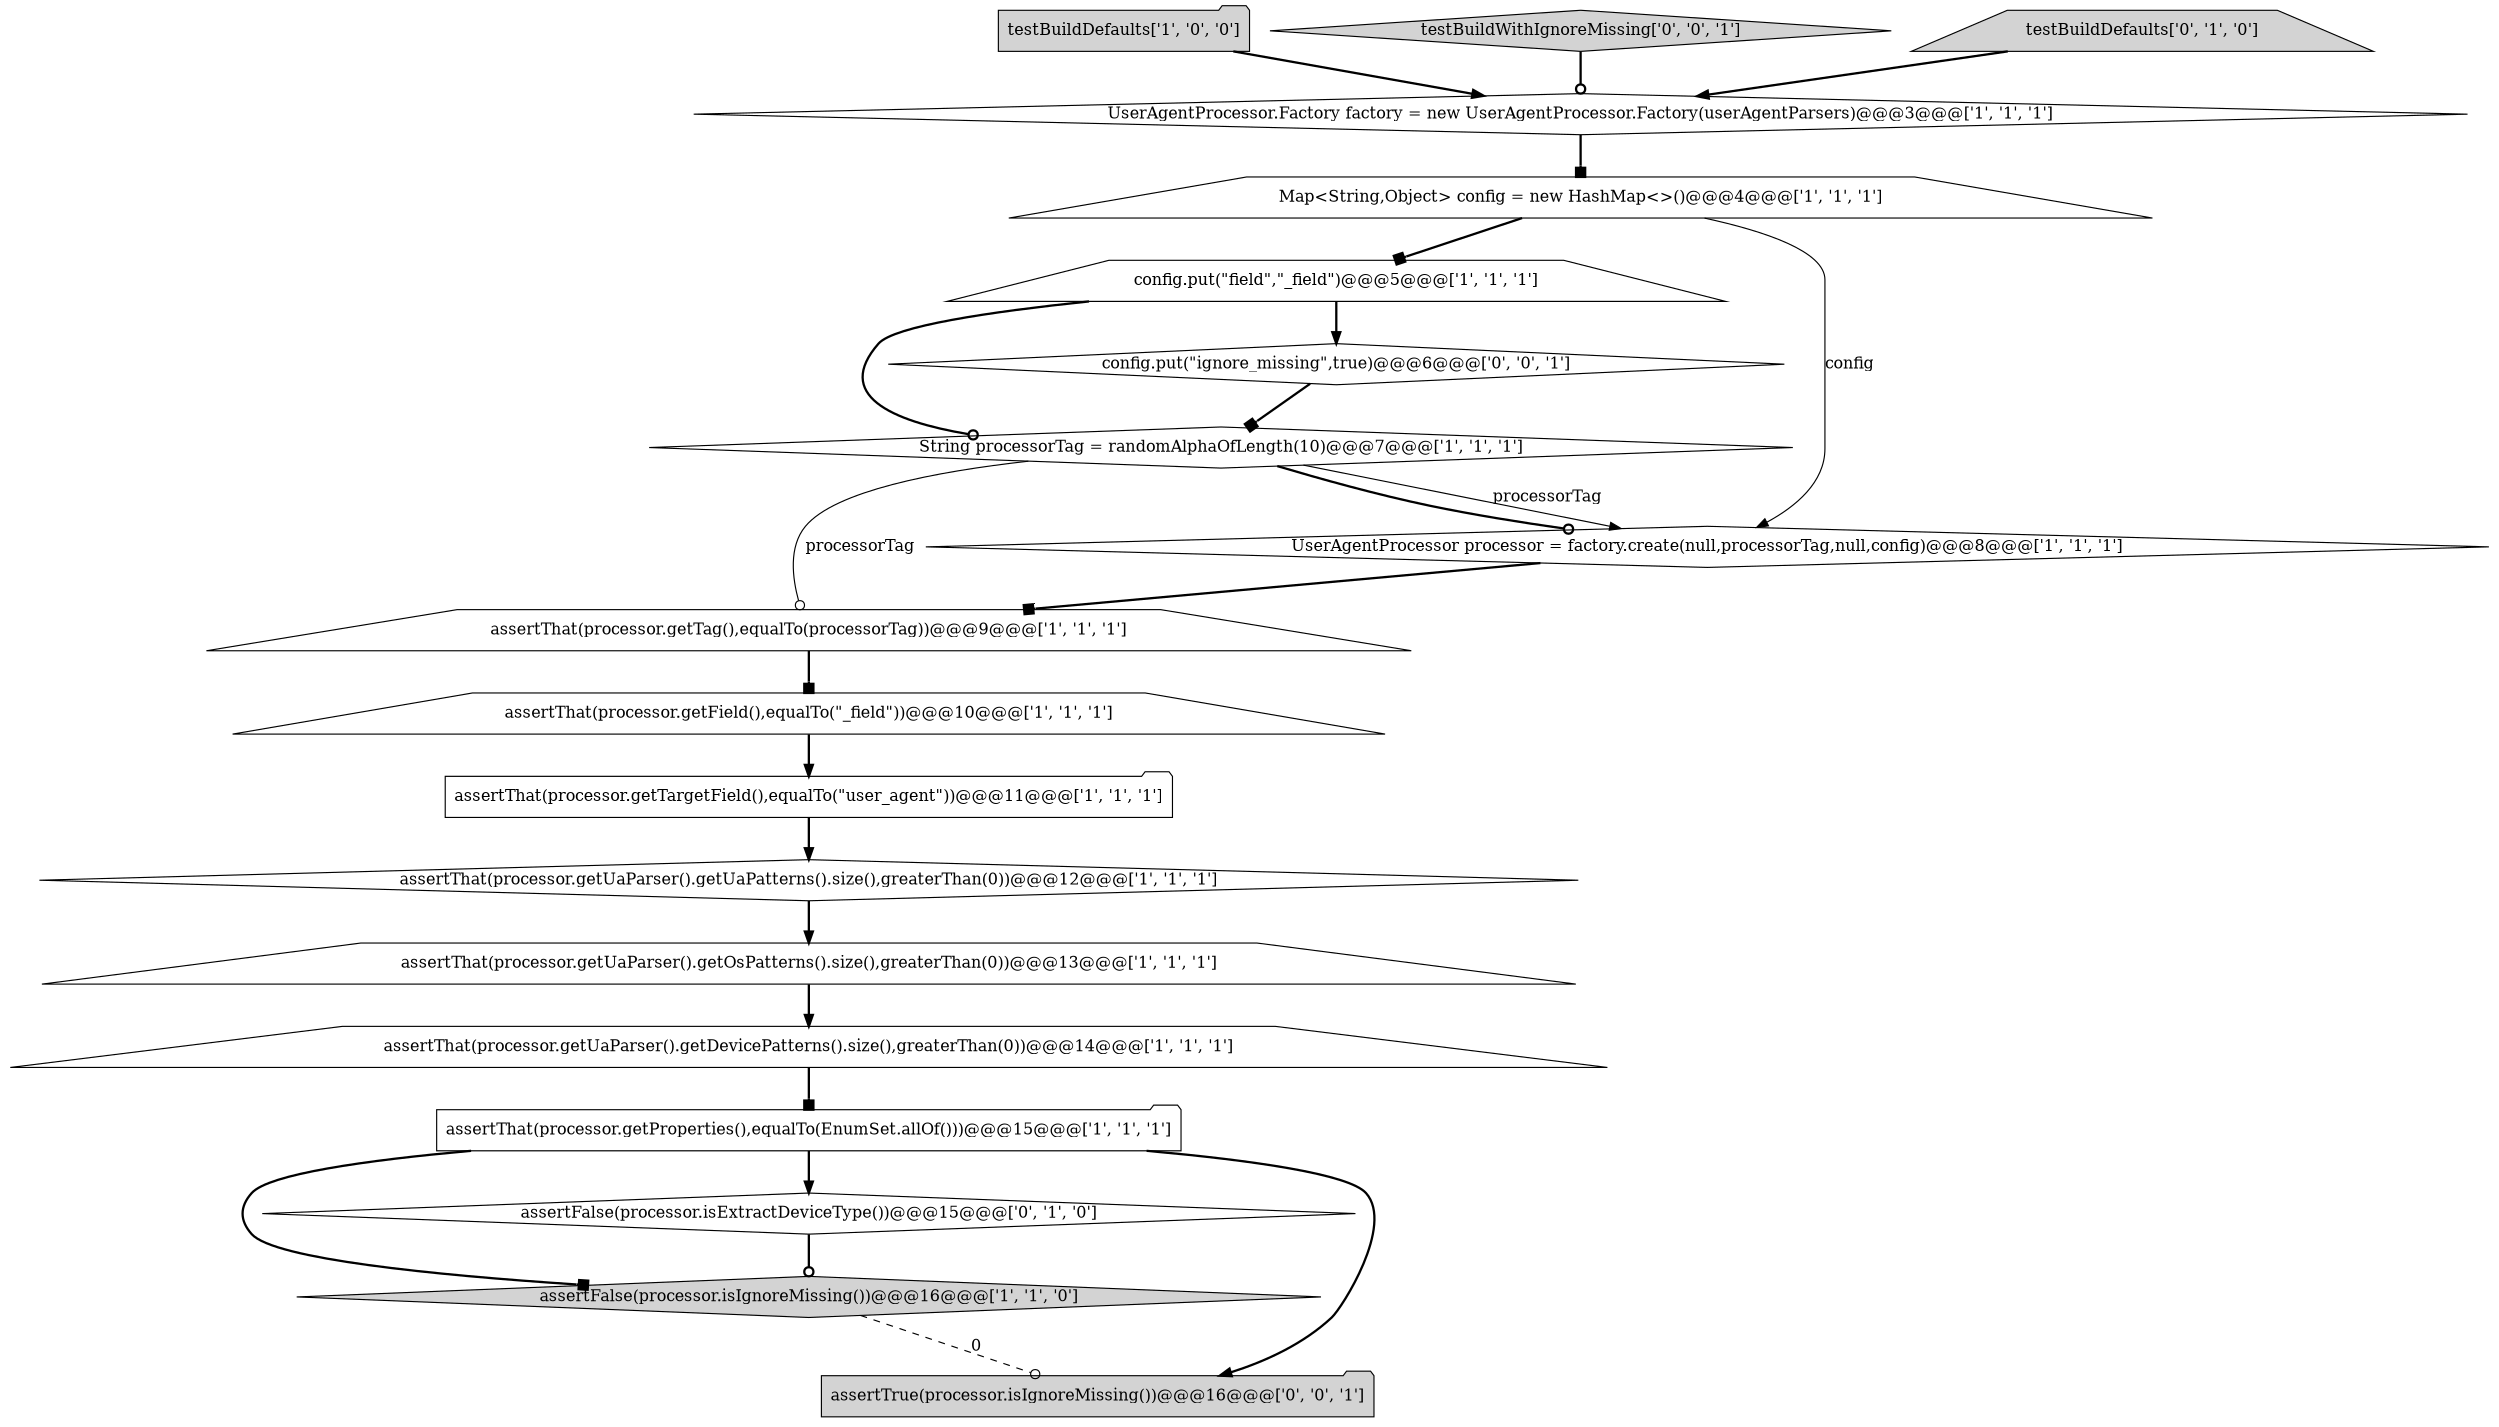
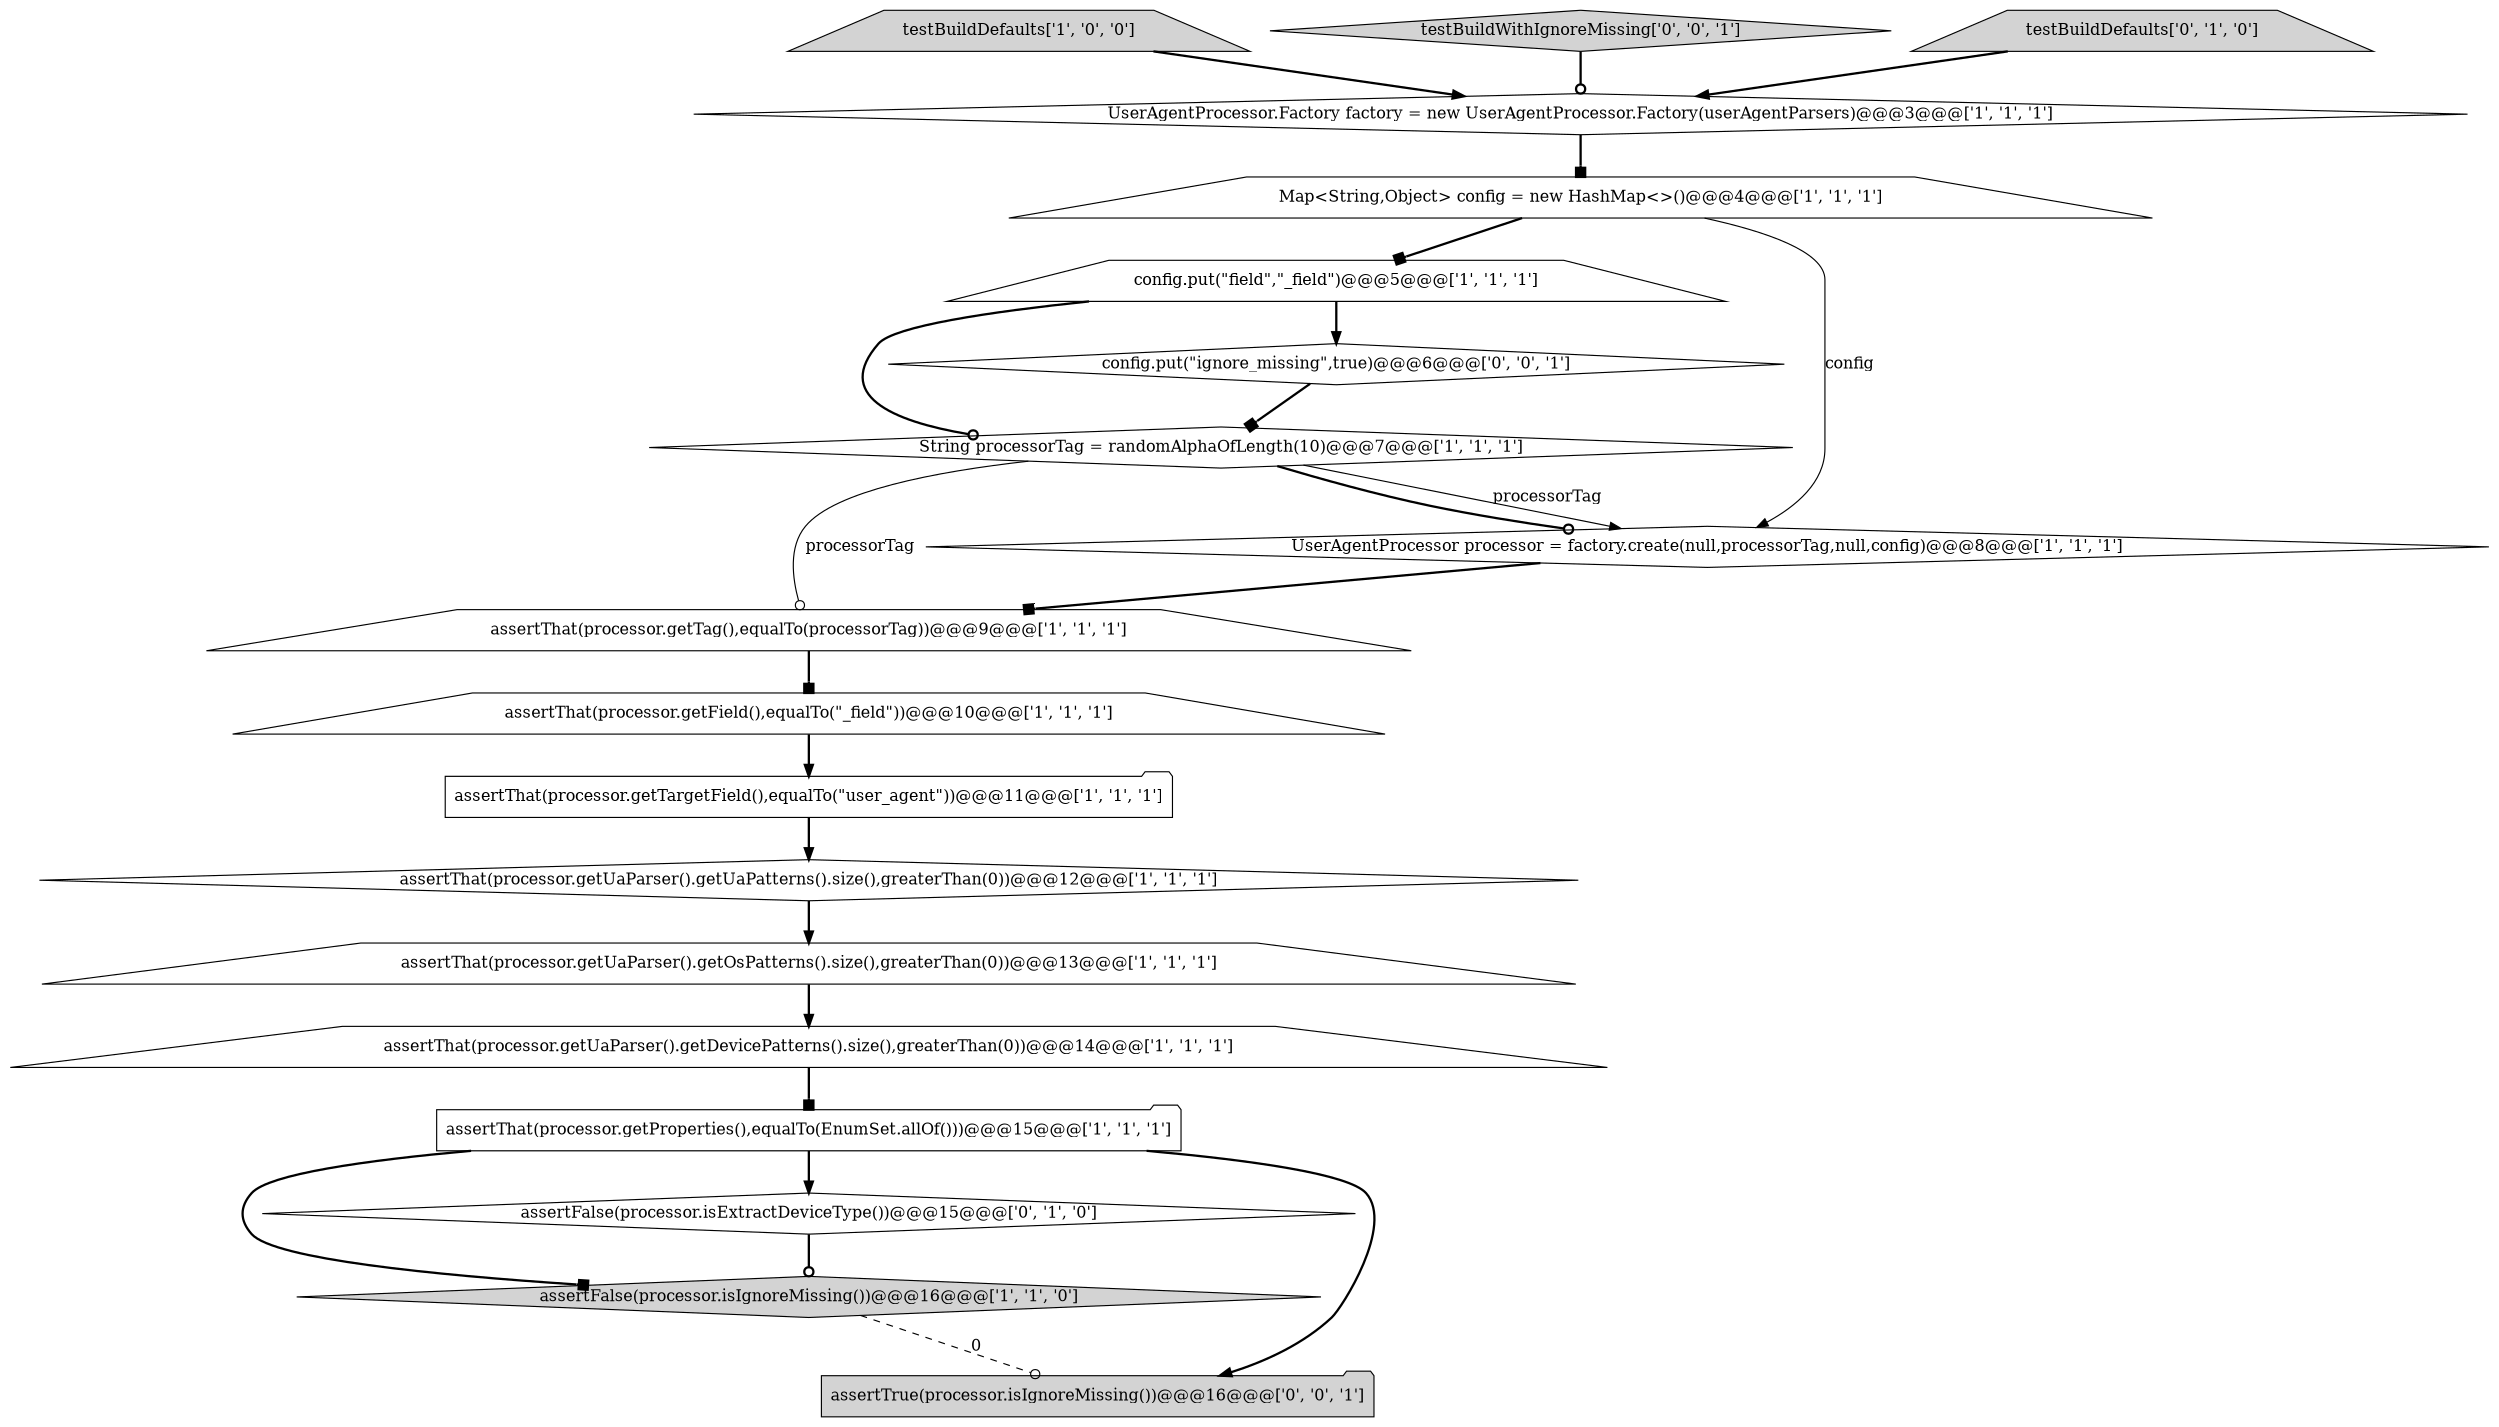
node "testBuildDefaults['1', '0', '0']": shape folder -> trapezium
